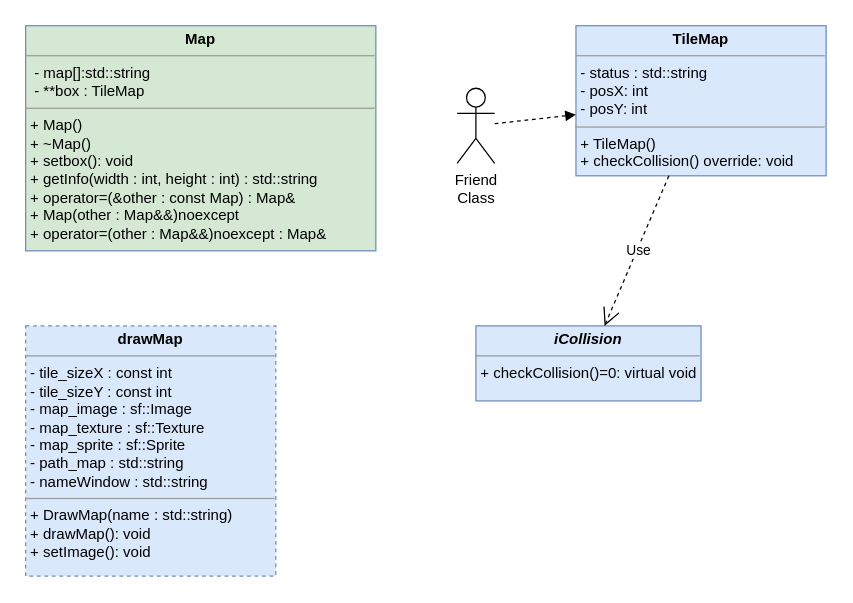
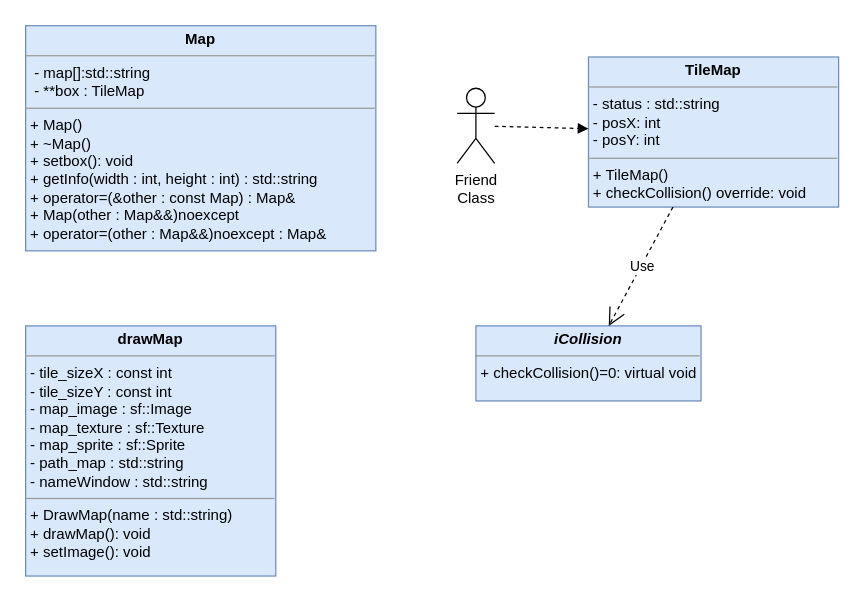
node "TileMap - status : std::string - posX: int - posY: int + TileMap() + checkCollision() override: void": moved (701, 101) -> (713, 132)
node "Map - map[]:std::string - **box : TileMap + Map() + ~Map() + setbox(): void + getInfo(width : int, height : int) : std::string + operator=(&other : const Map) : Map& + Map(other : Map&&)noexcept + operator=(other : Map&&)noexcept : Map&": fillcolor #d5e8d4 -> #dae8fc
node "drawMap - tile_sizeX : const int - tile_sizeY : const int - map_image : sf::Image - map_texture : sf::Texture - map_sprite : sf::Sprite - path_map : std::string - nameWindow : std::string + DrawMap(name : std::string) + drawMap(): void + setImage(): void": style dashed -> solid
